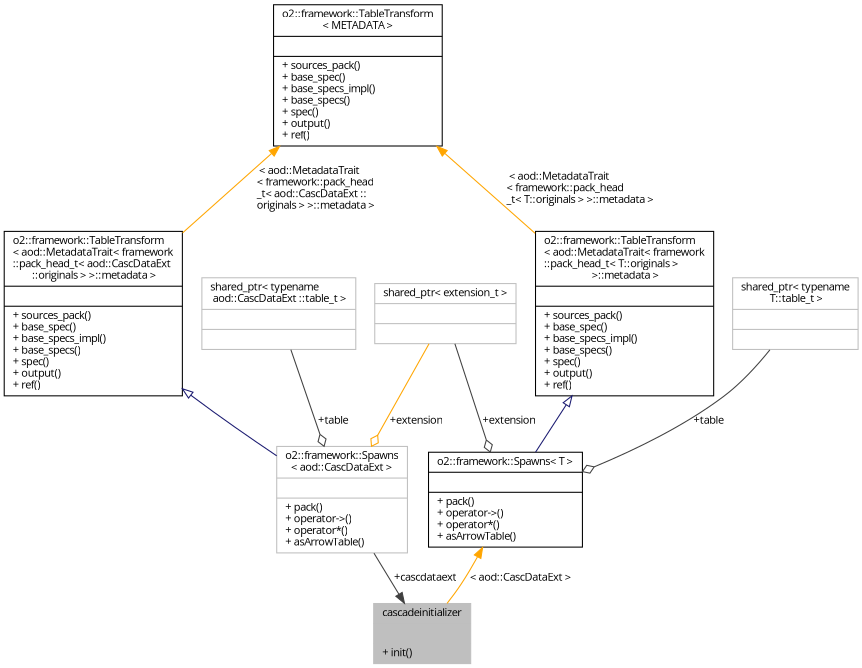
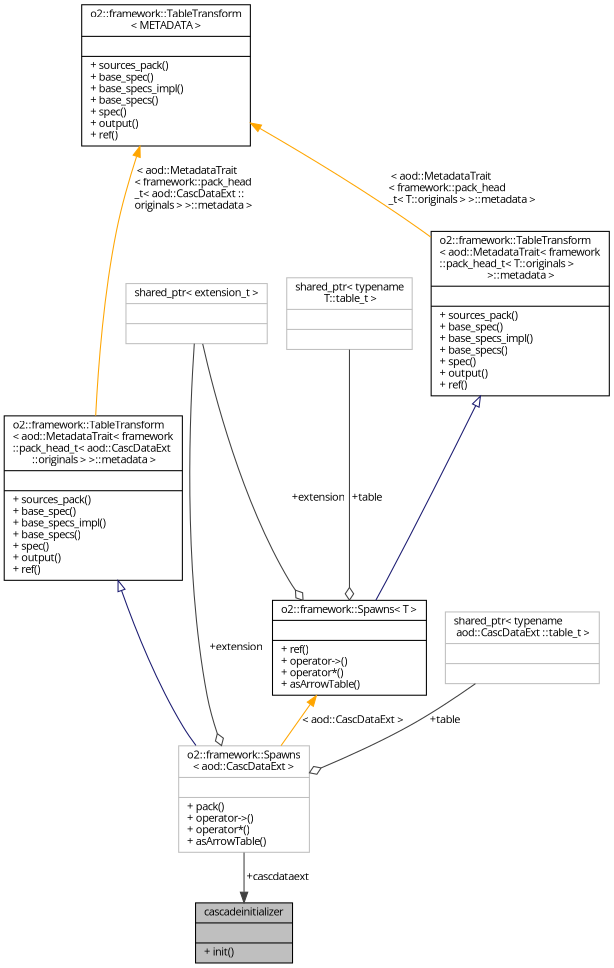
edge "shared_ptr< extension_t >" -> "o2::framework::Spawns": color orange -> grey25
node "o2::framework::Spawns< T >": text "+ pack()" -> "+ ref()"
edge "cascadeinitializer" -> "o2::framework::Spawns< T >": now "o2::framework::Spawns" -> "o2::framework::Spawns< T >"
node "cascadeinitializer": color grey75 -> black
